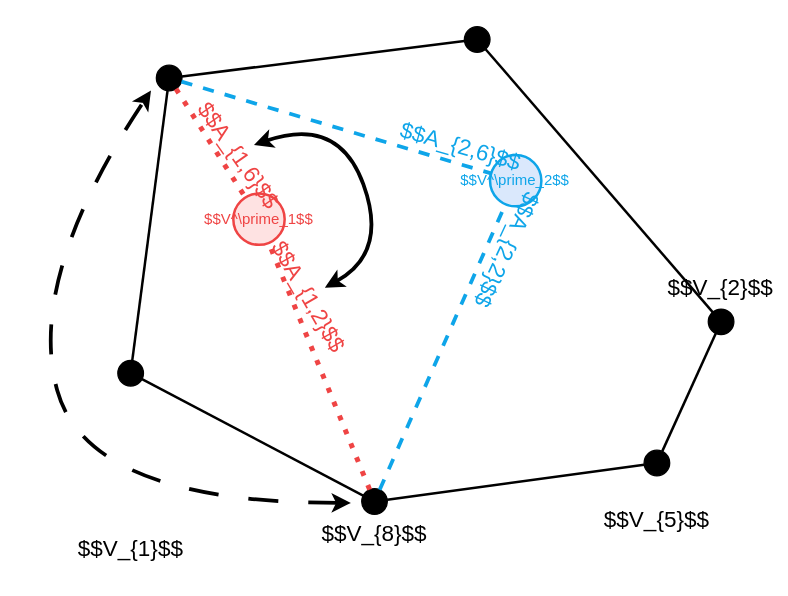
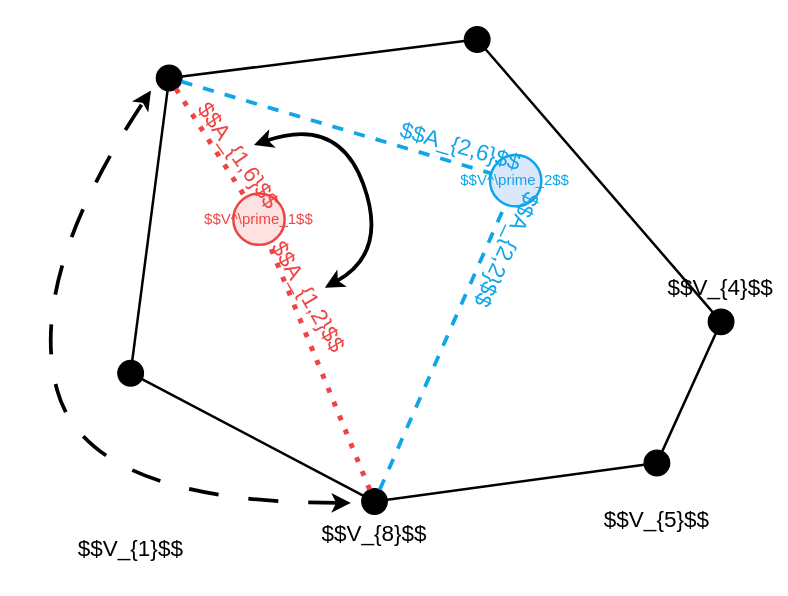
node "$$V_{2}$$": label "$$V_{2}$$" -> "$$V_{4}$$"
